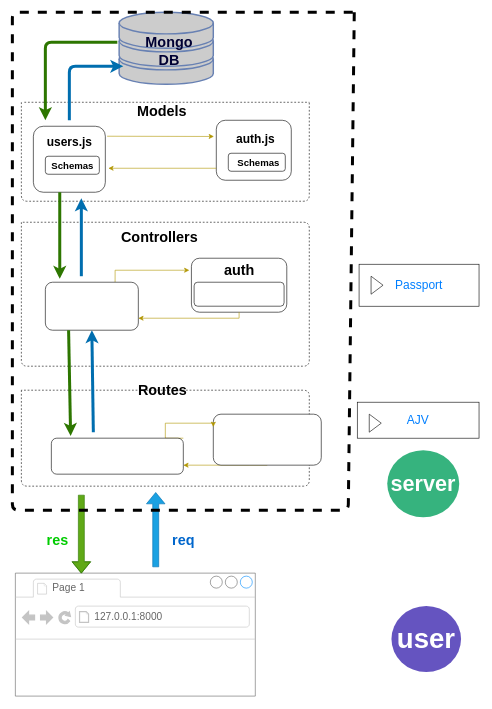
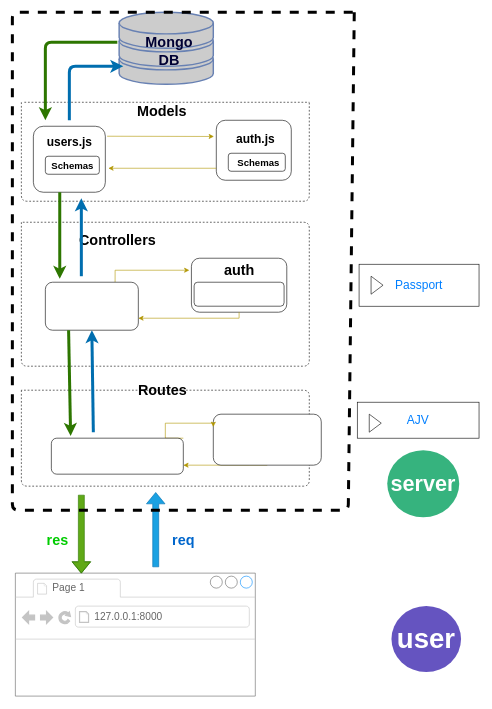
node "Controllers": moved (159, 237) -> (117, 240)
